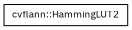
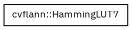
node "cvflann::HammingLUT2": label "cvflann::HammingLUT2" -> "cvflann::HammingLUT7"
